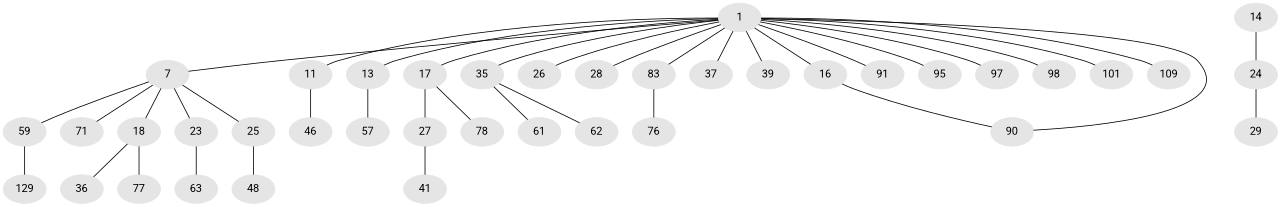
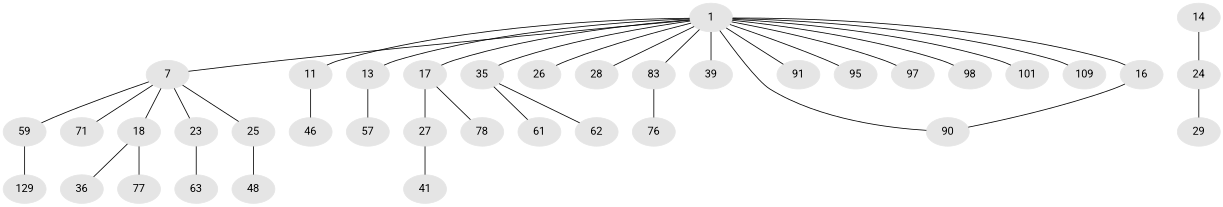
node "37": removed
